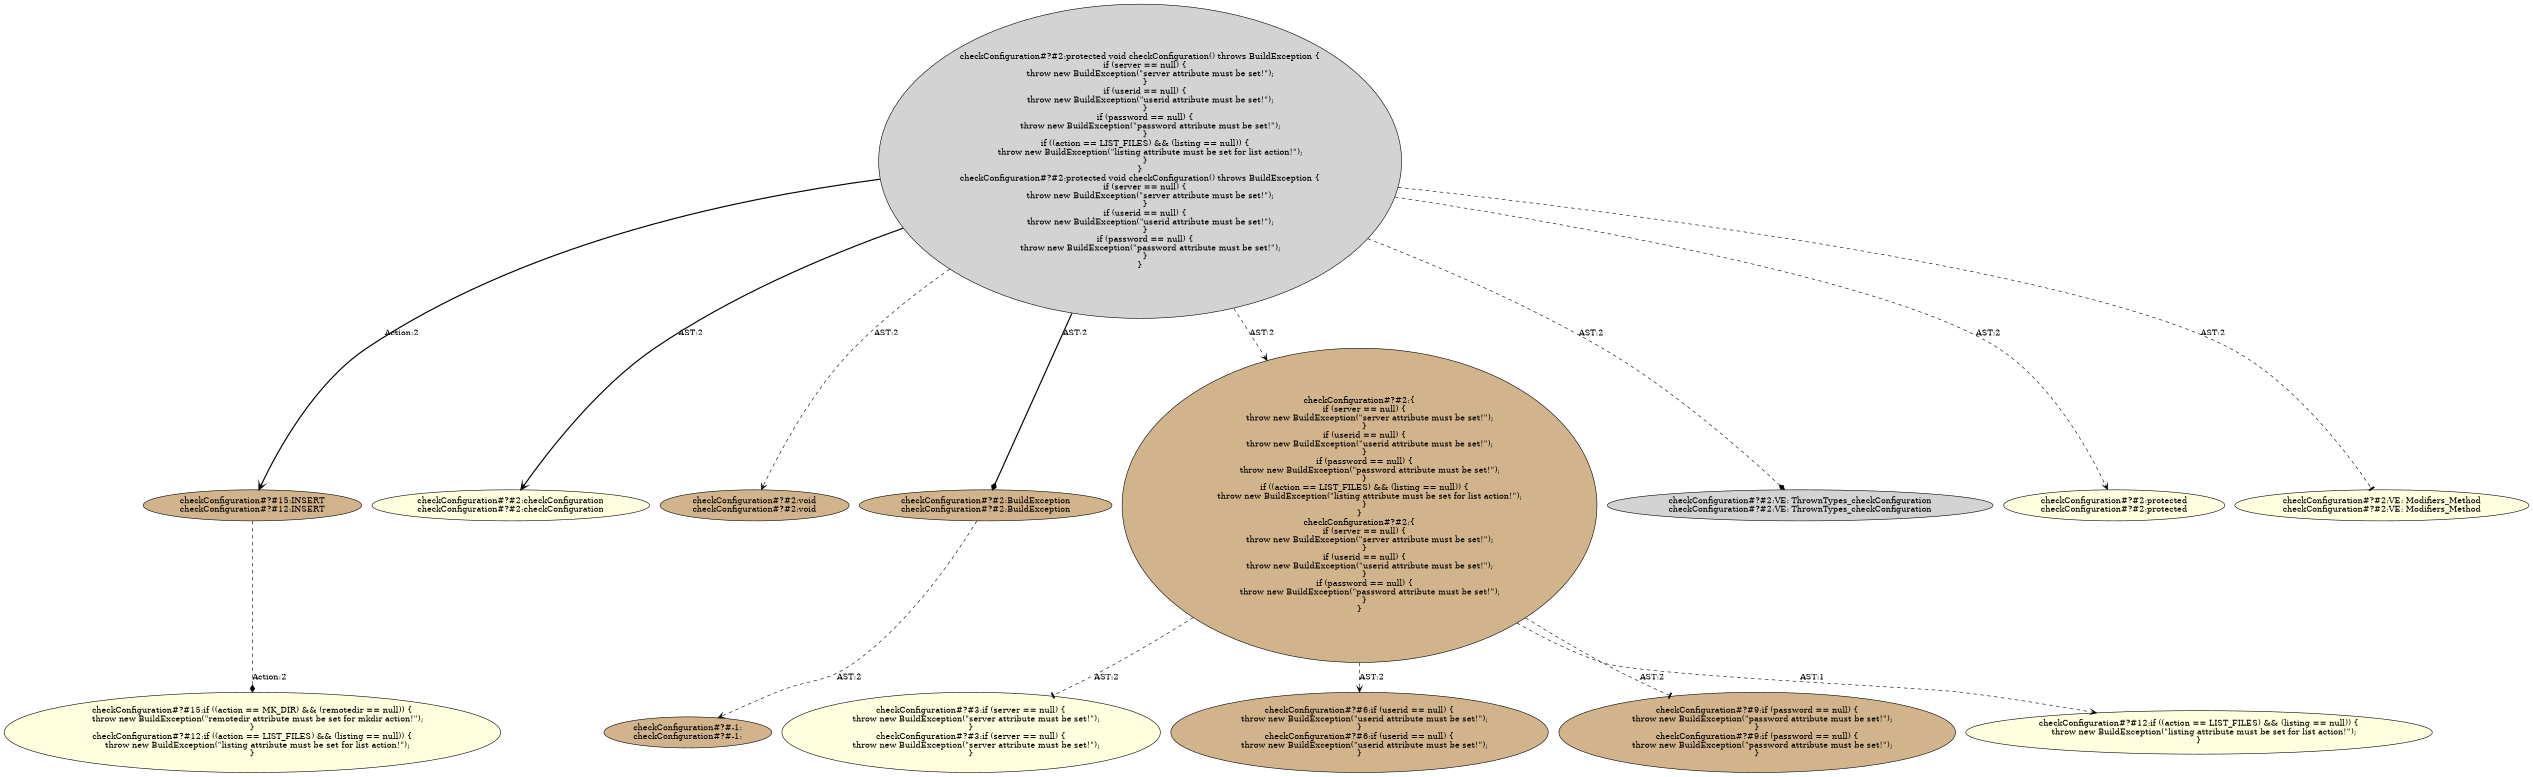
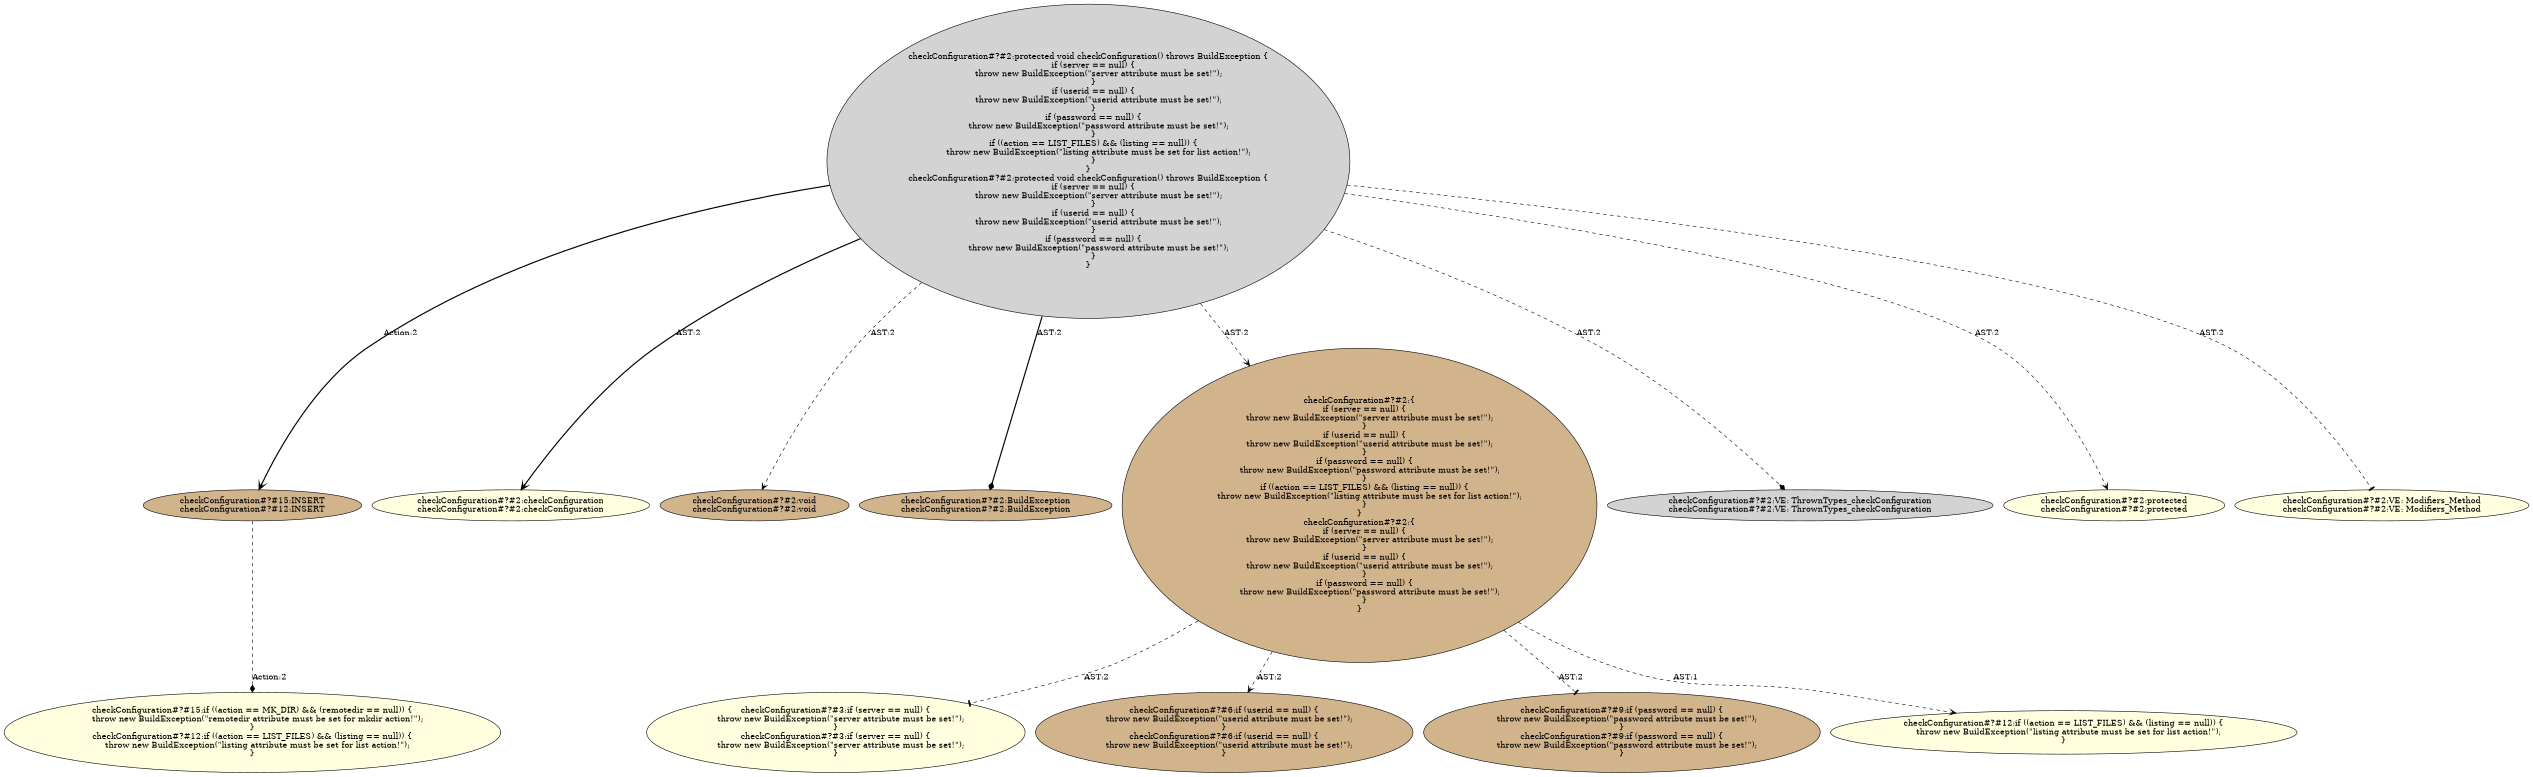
node "checkConfiguration#?#-1: checkConfiguration#?#-1:": removed
